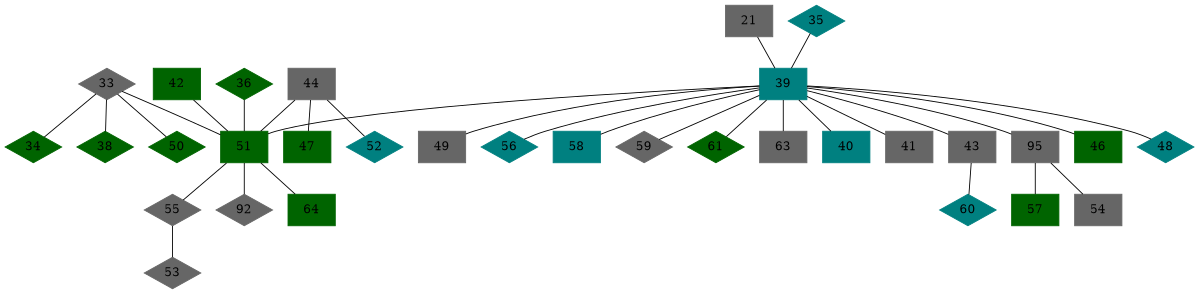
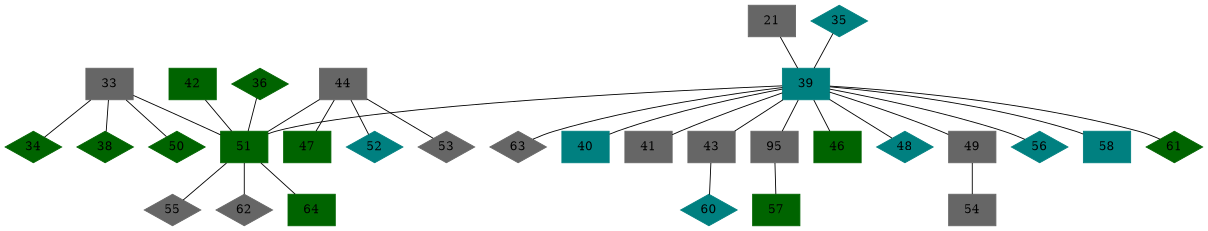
node "33": shape diamond -> box
node "59": removed
node "63": shape box -> diamond
edge "95" -- "54": now "49" -- "54"
node "92": label "92" -> "62"
edge "55" -- "53": now "44" -- "53"
